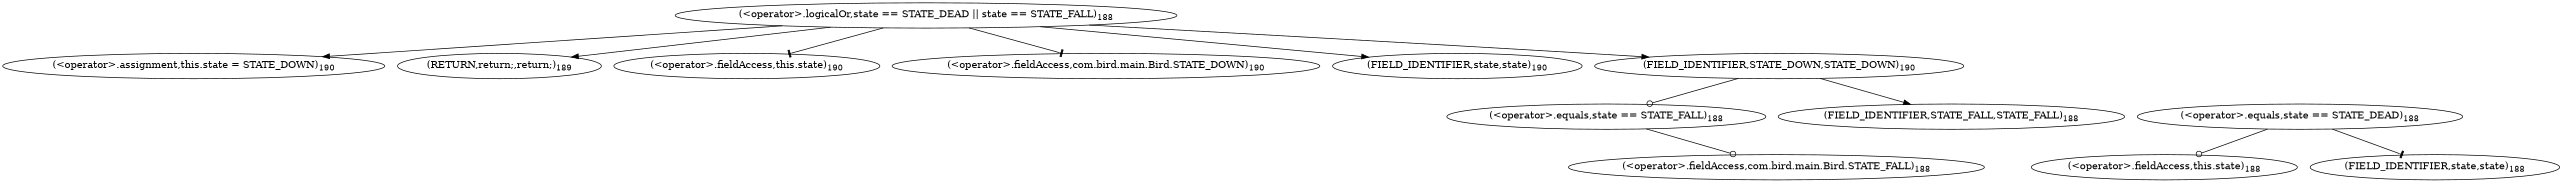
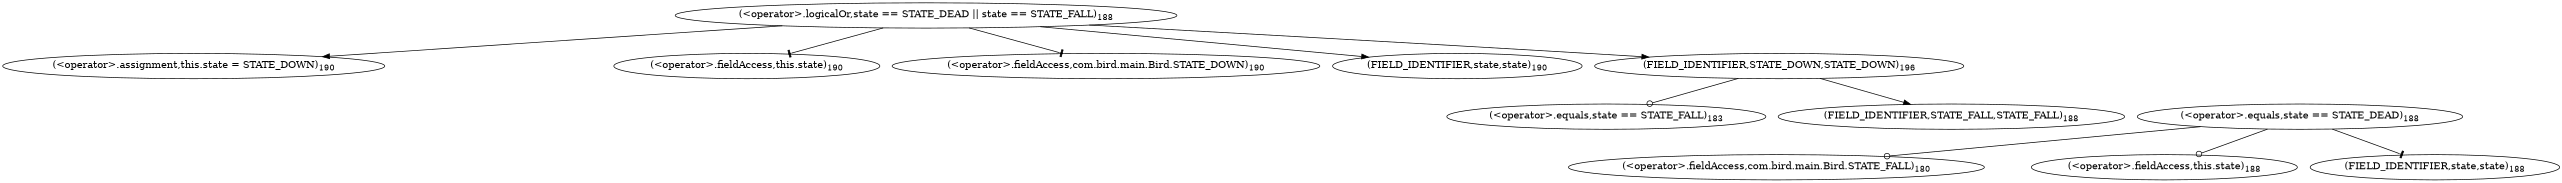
node "(FIELD_IDENTIFIER,STATE_DOWN,STATE_DOWN)": text "190" -> "196"
node "(RETURN,return;,return;)": removed
node "(<operator>.equals,state == STATE_FALL)": text "188" -> "183"
edge "(<operator>.equals,state == STATE_FALL)" -> "(<operator>.fieldAccess,com.bird.main.Bird.STATE_FALL)": now "(<operator>.equals,state == STATE_DEAD)" -> "(<operator>.fieldAccess,com.bird.main.Bird.STATE_FALL)"
node "(<operator>.fieldAccess,com.bird.main.Bird.STATE_FALL)": text "188" -> "180"
